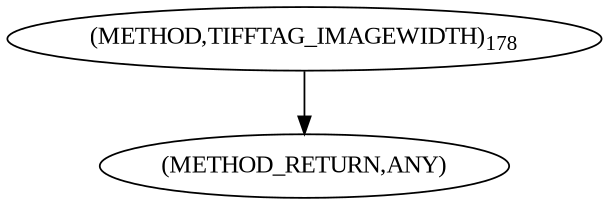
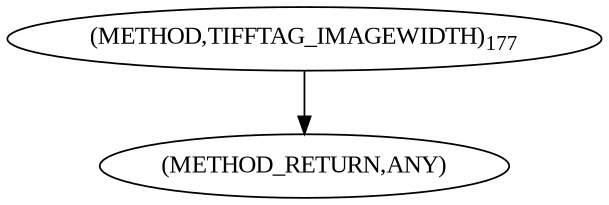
node "(METHOD,TIFFTAG_IMAGEWIDTH)": text "178" -> "177"
